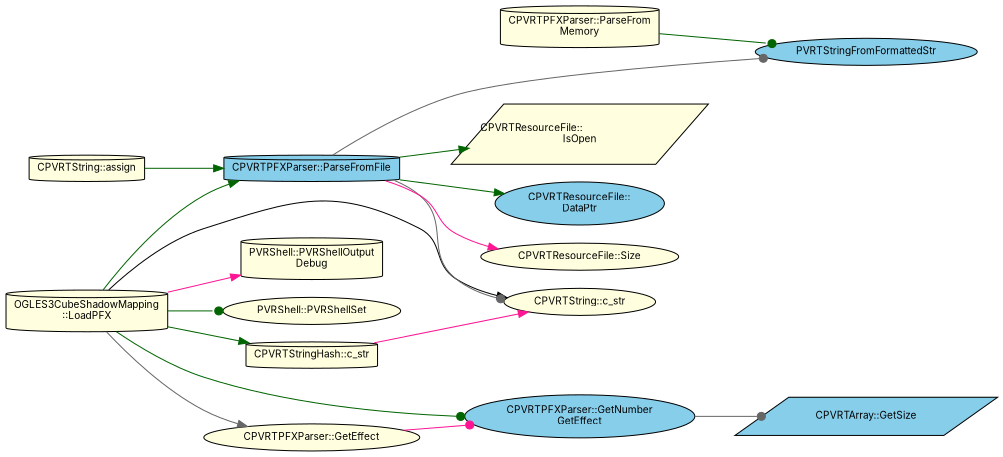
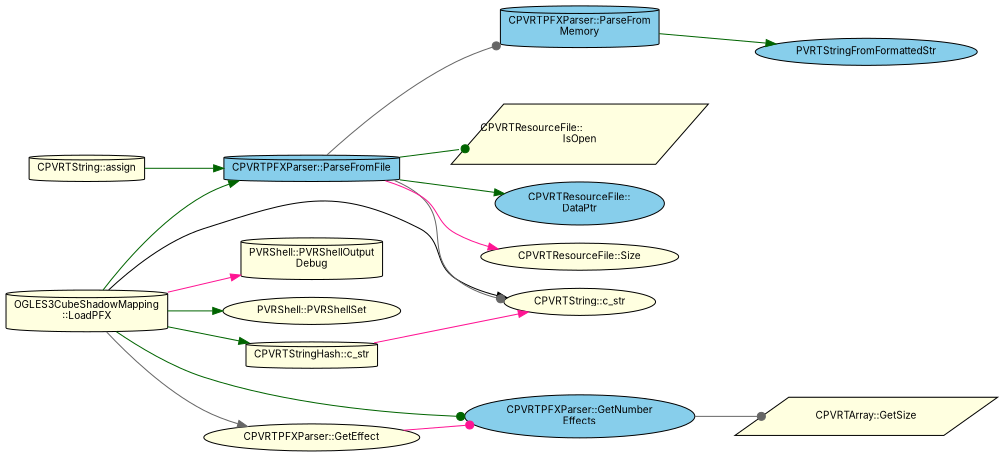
node "CPVRTPFXParser::ParseFrom Memory": fillcolor lightyellow -> skyblue
edge "CPVRTPFXParser::ParseFrom Memory" -> "PVRTStringFromFormattedStr": arrowhead dot -> normal
edge "CPVRTPFXParser::ParseFromFile" -> "PVRTStringFromFormattedStr": now "CPVRTPFXParser::ParseFromFile" -> "CPVRTPFXParser::ParseFrom Memory"
edge "CPVRTPFXParser::ParseFromFile" -> "CPVRTResourceFile:: IsOpen": arrowhead normal -> dot
edge "OGLES3CubeShadowMapping ::LoadPFX" -> "PVRShell::PVRShellSet": arrowhead dot -> normal
node "CPVRTPFXParser::GetNumber GetEffect": label "CPVRTPFXParser::GetNumber GetEffect" -> "CPVRTPFXParser::GetNumber Effects"
node "CPVRTArray::GetSize": fillcolor skyblue -> lightyellow
